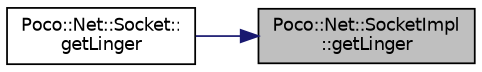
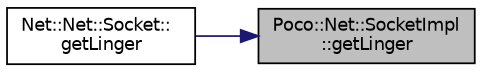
node "Poco::Net::Socket:: getLinger": label "Poco::Net::Socket:: getLinger" -> "Net::Net::Socket:: getLinger"
